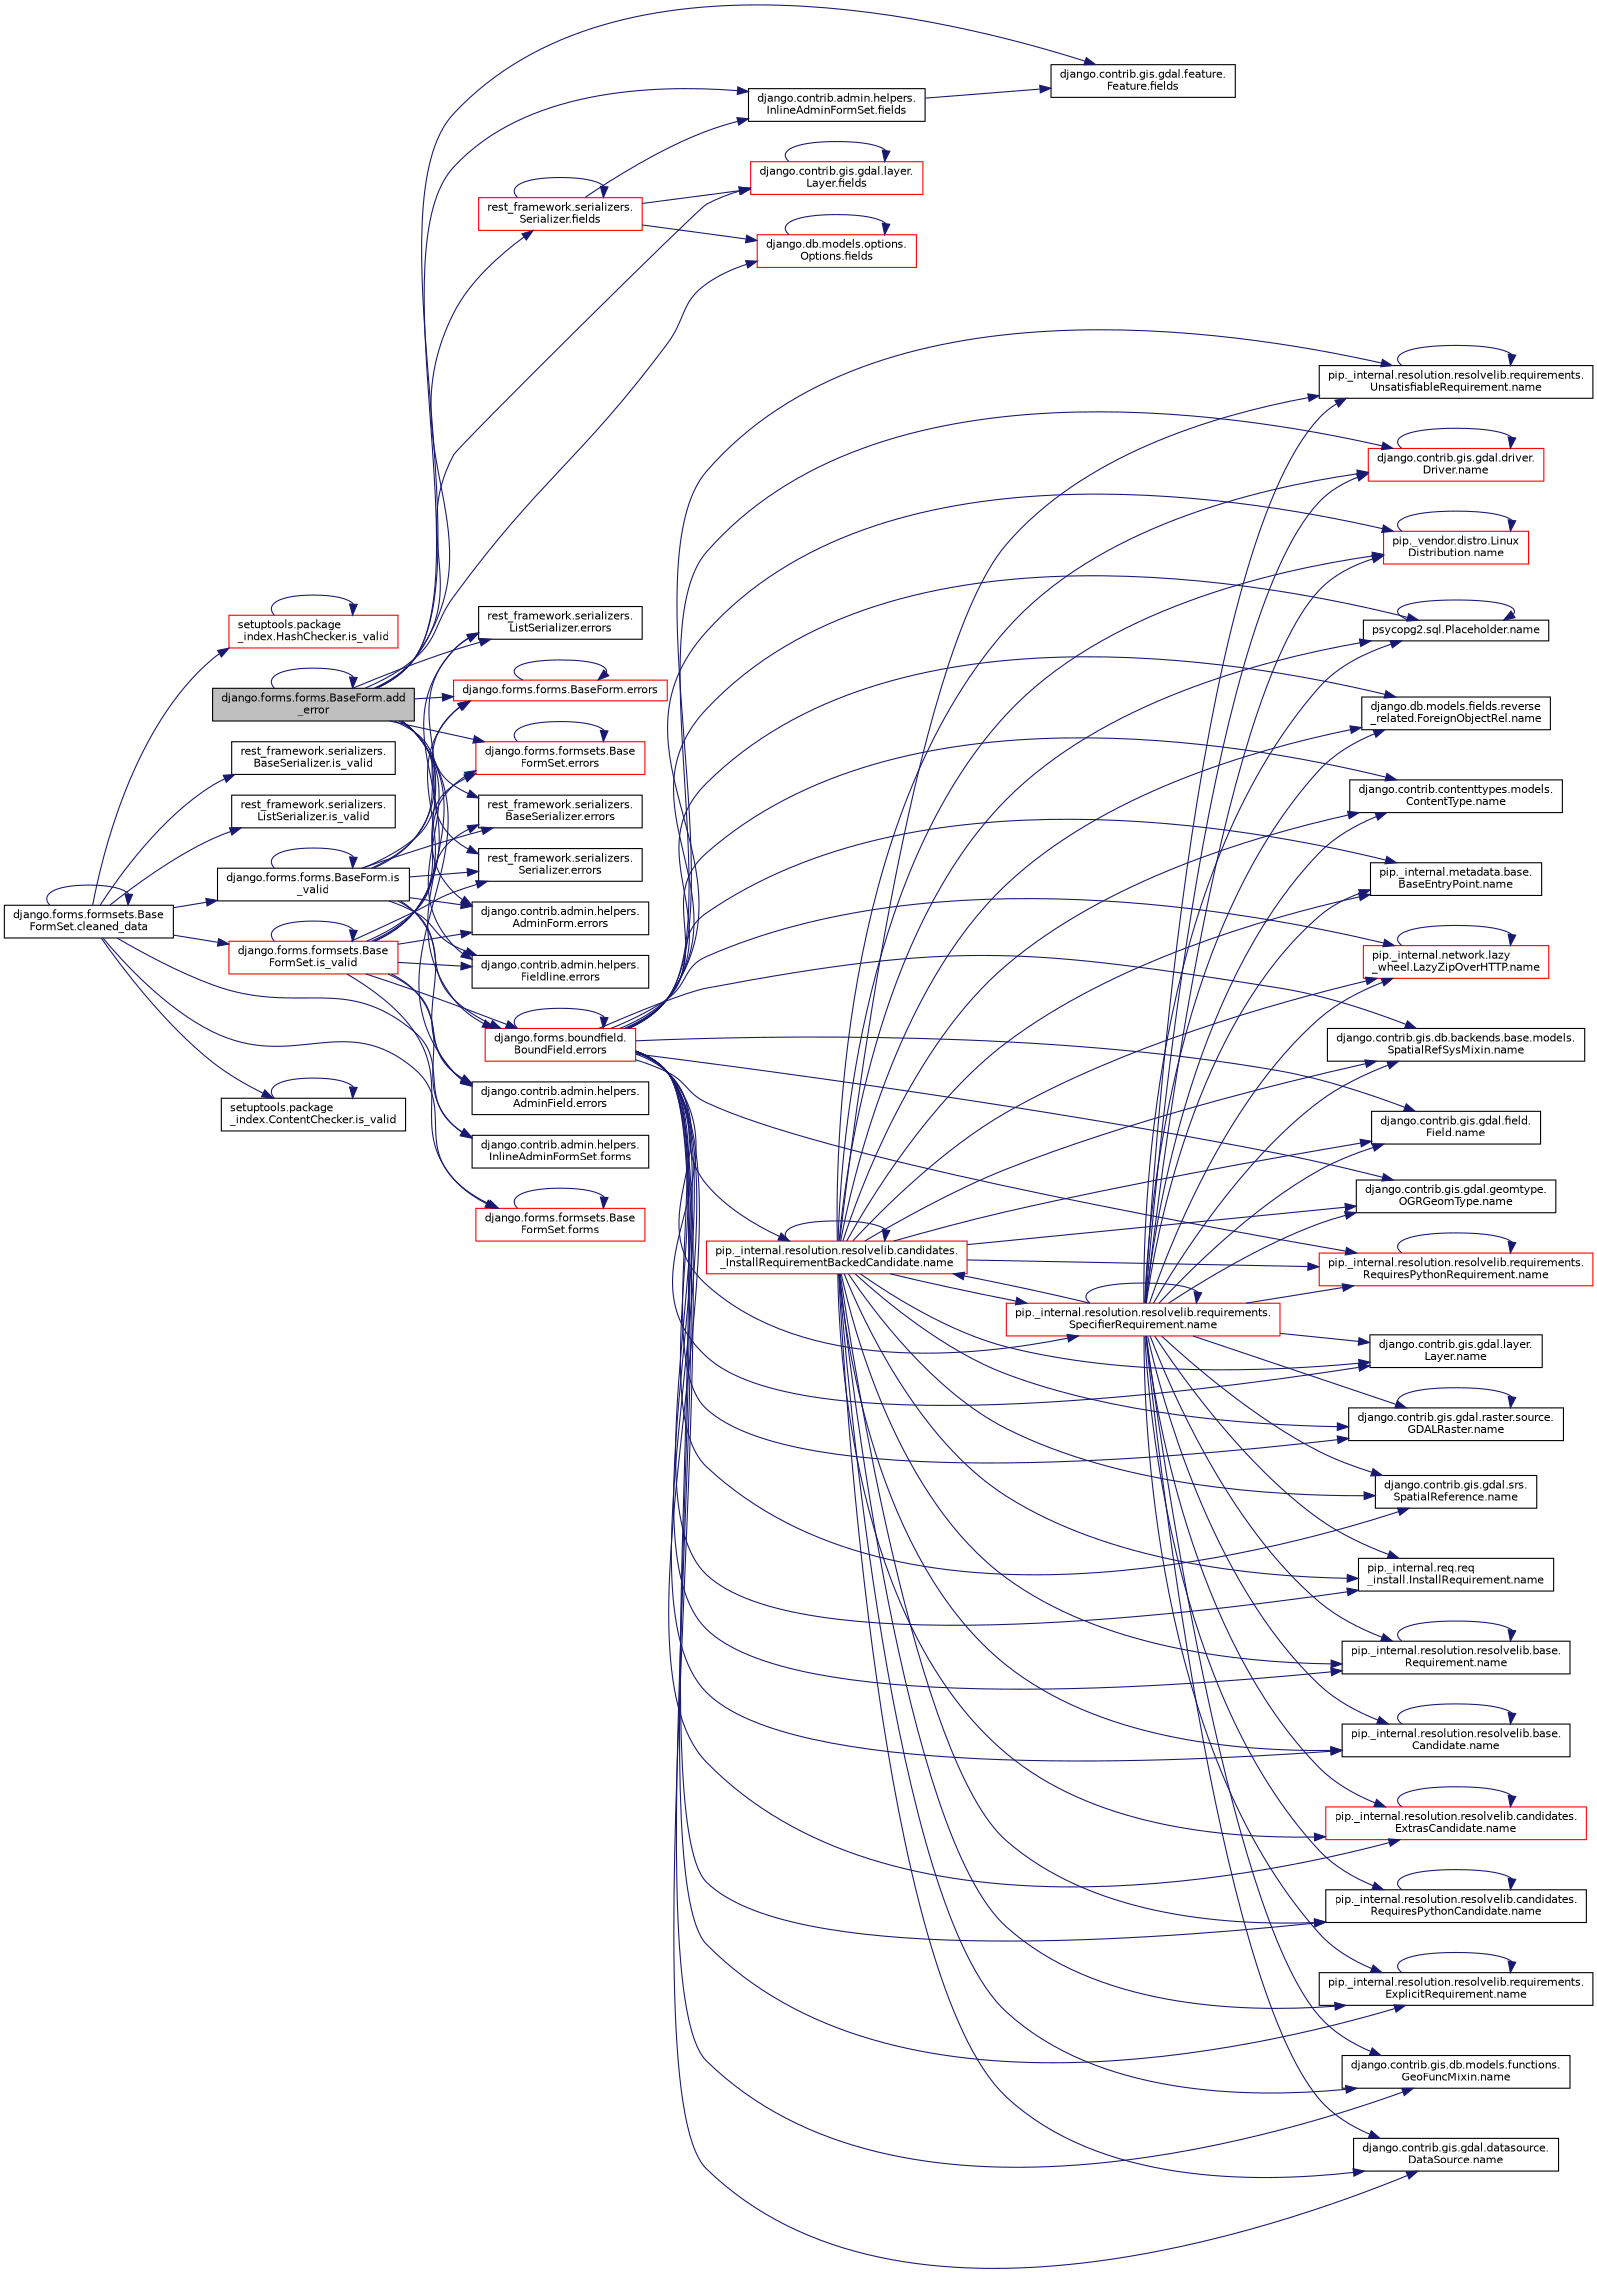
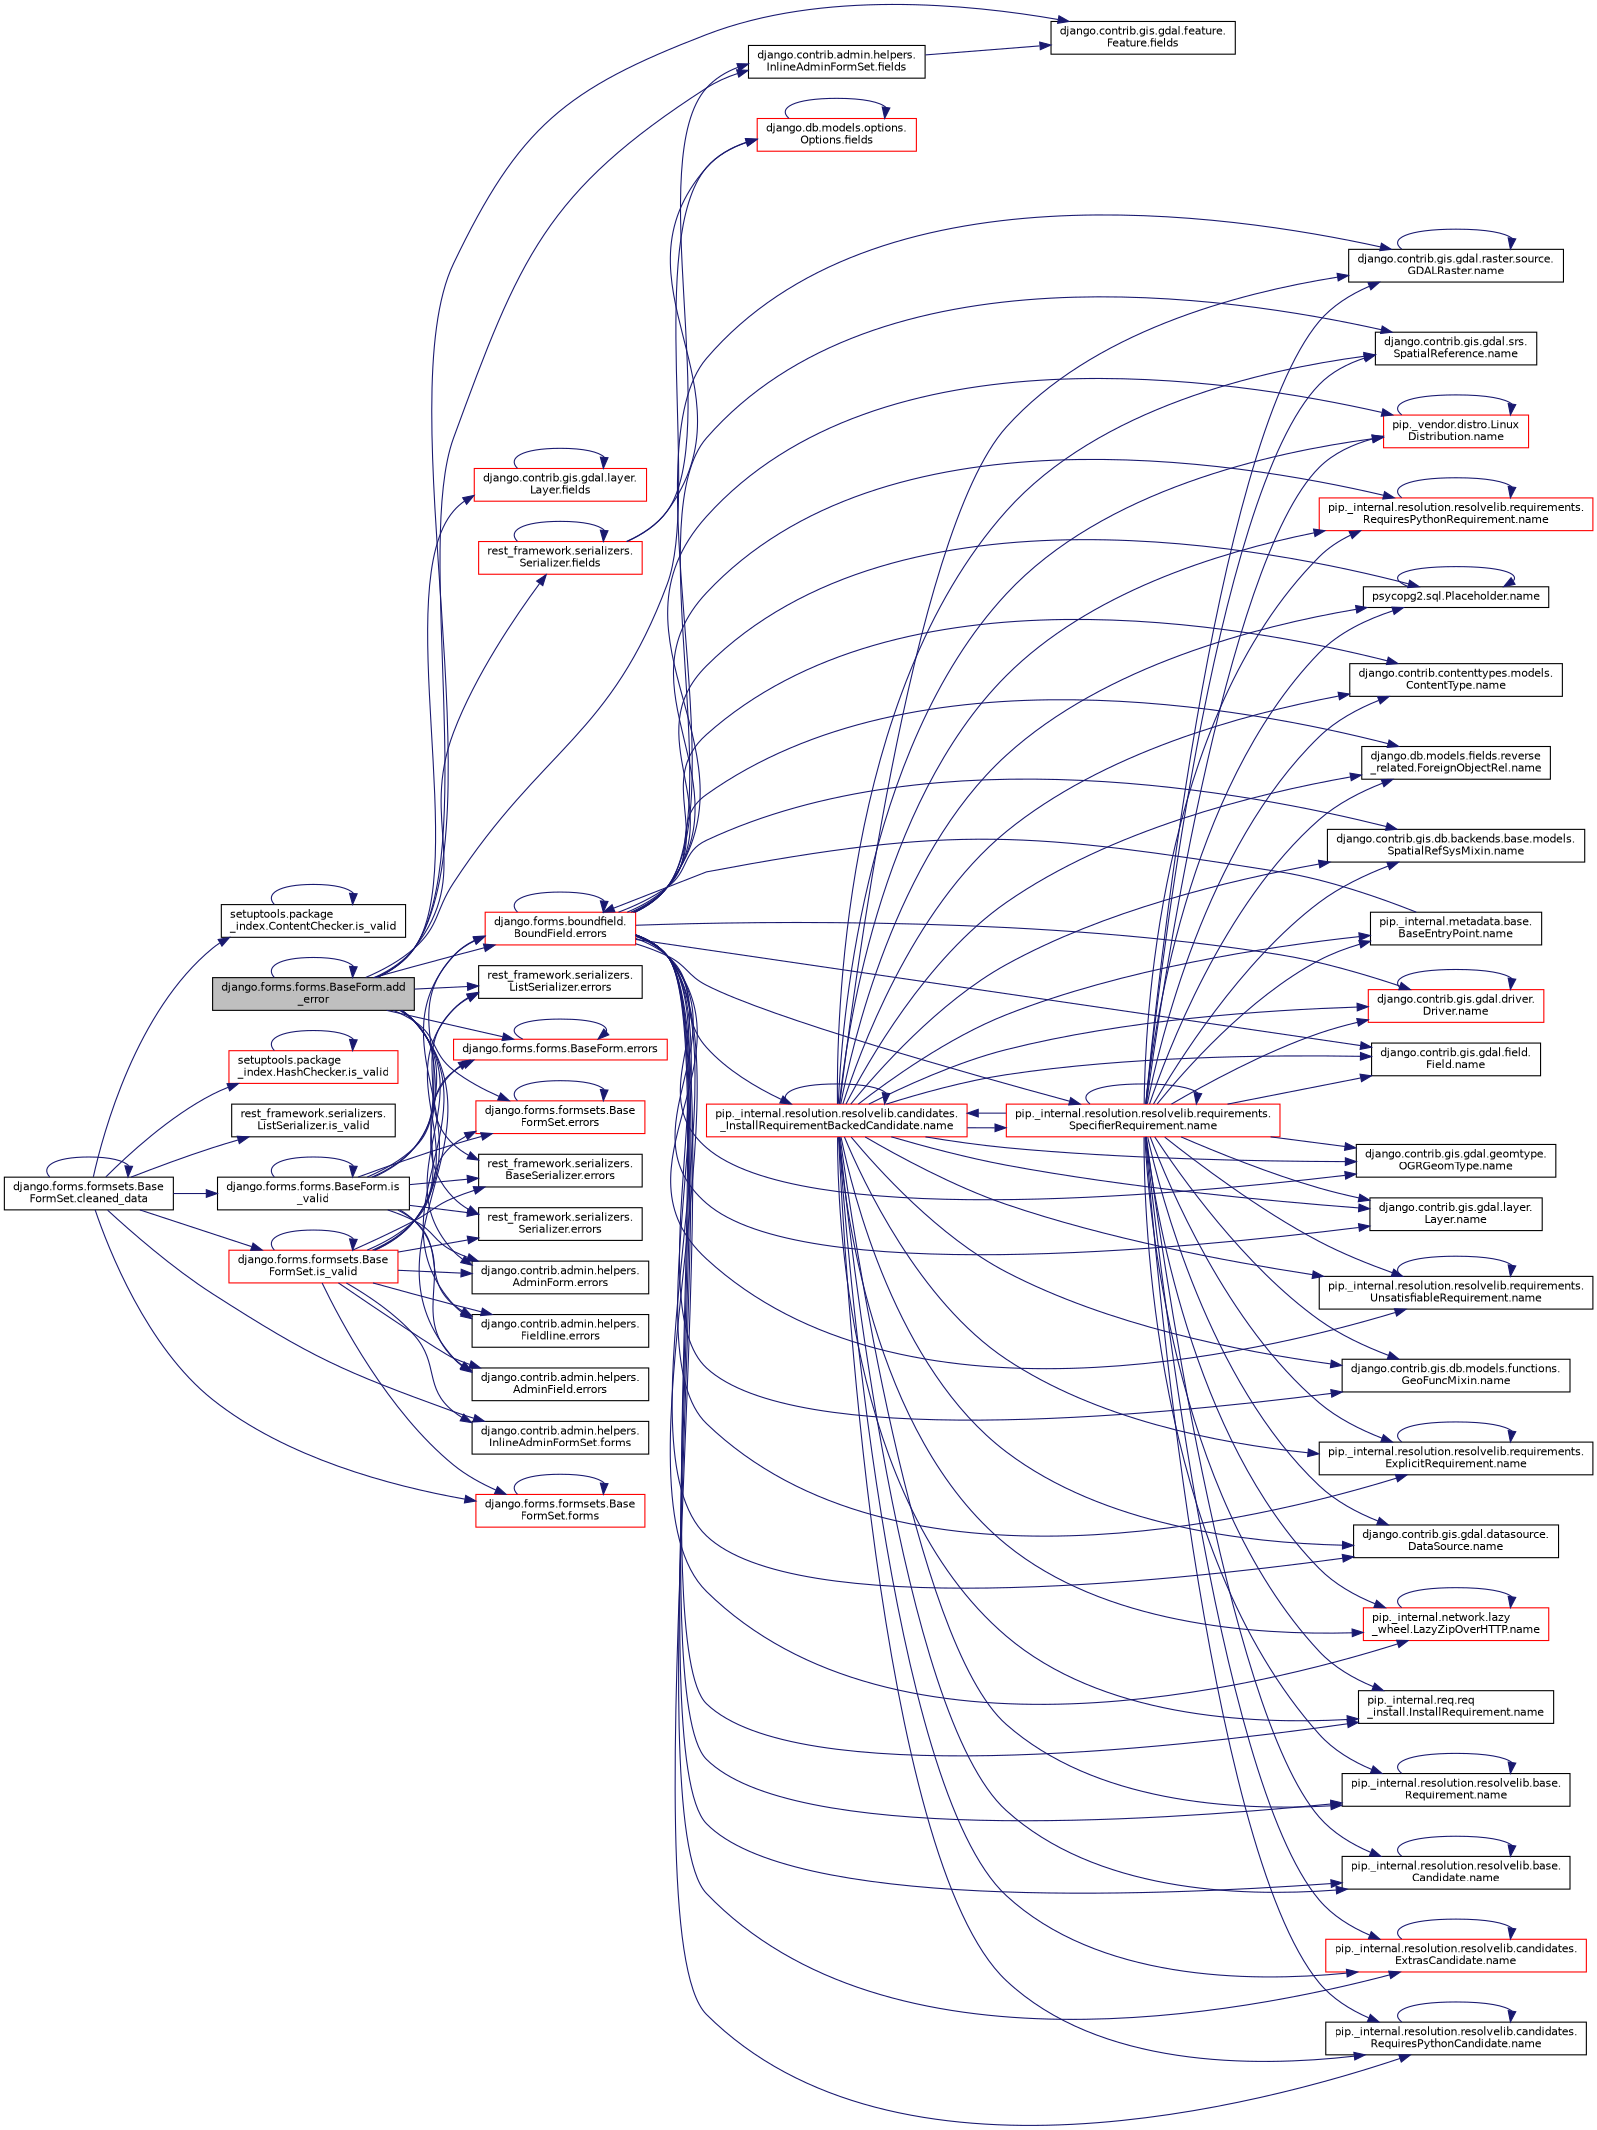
edge "rest_framework.serializers. Serializer.fields" -> "django.contrib.gis.gdal.layer. Layer.fields": removed
node "rest_framework.serializers. BaseSerializer.is_valid": removed
edge "django.forms.boundfield. BoundField.errors" -> "pip._internal.metadata.base. BaseEntryPoint.name": reversed
